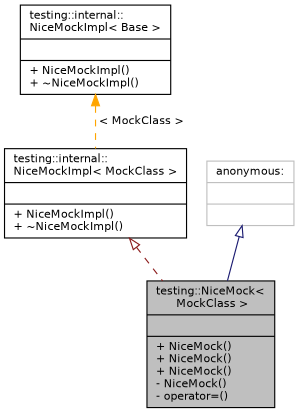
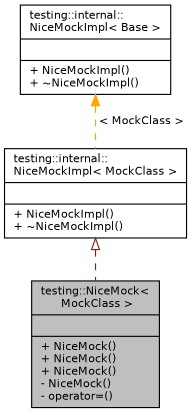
node "anonymous:": removed
